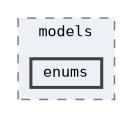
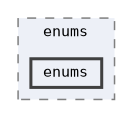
cluster "models": label "models" -> "enums"
